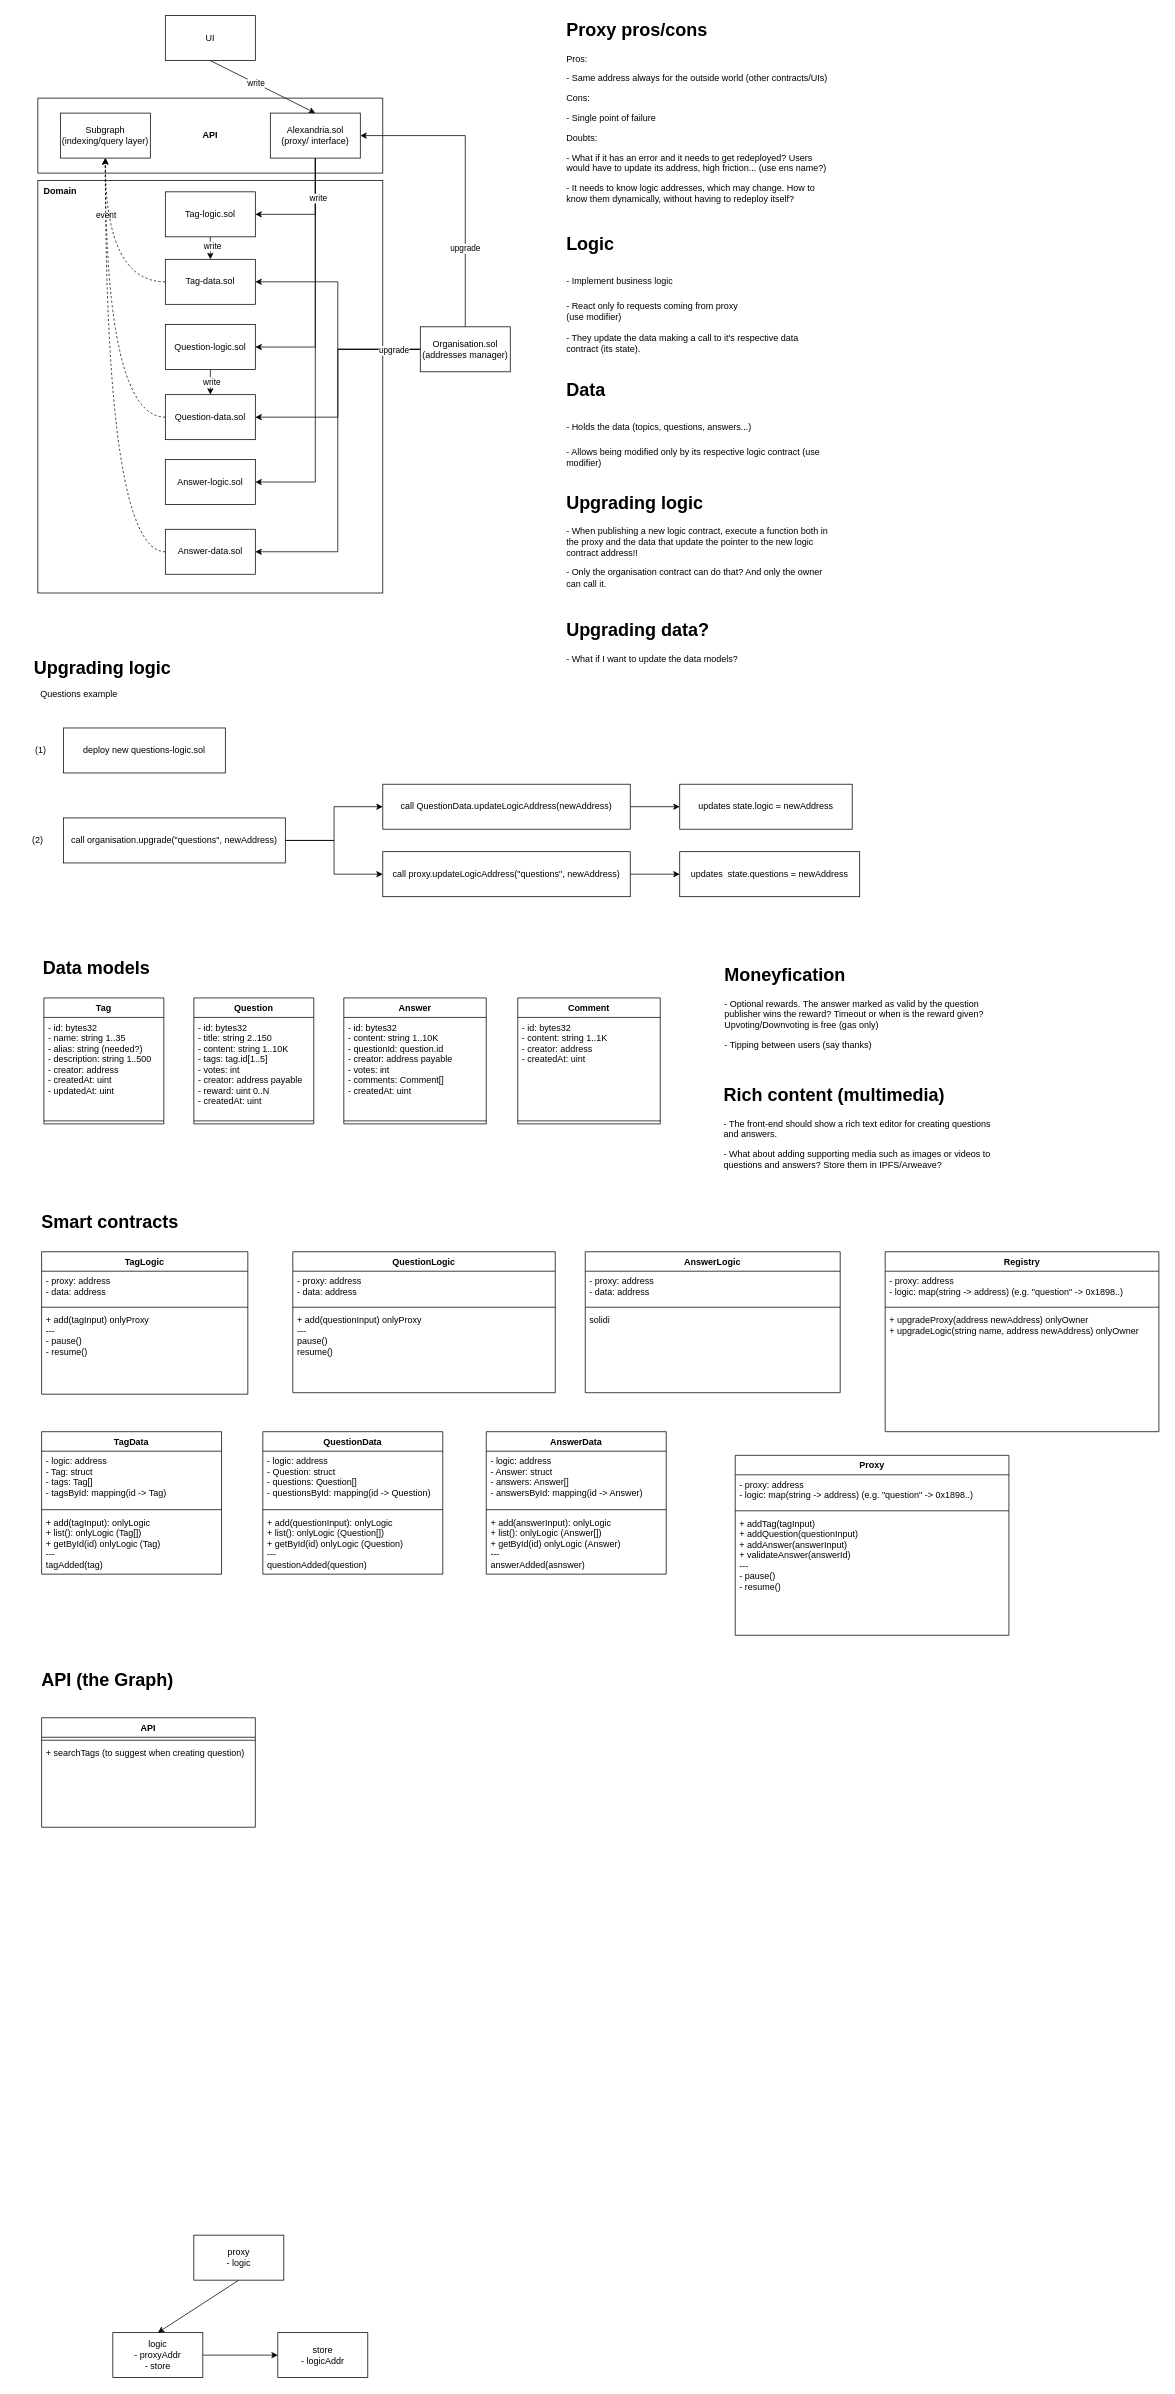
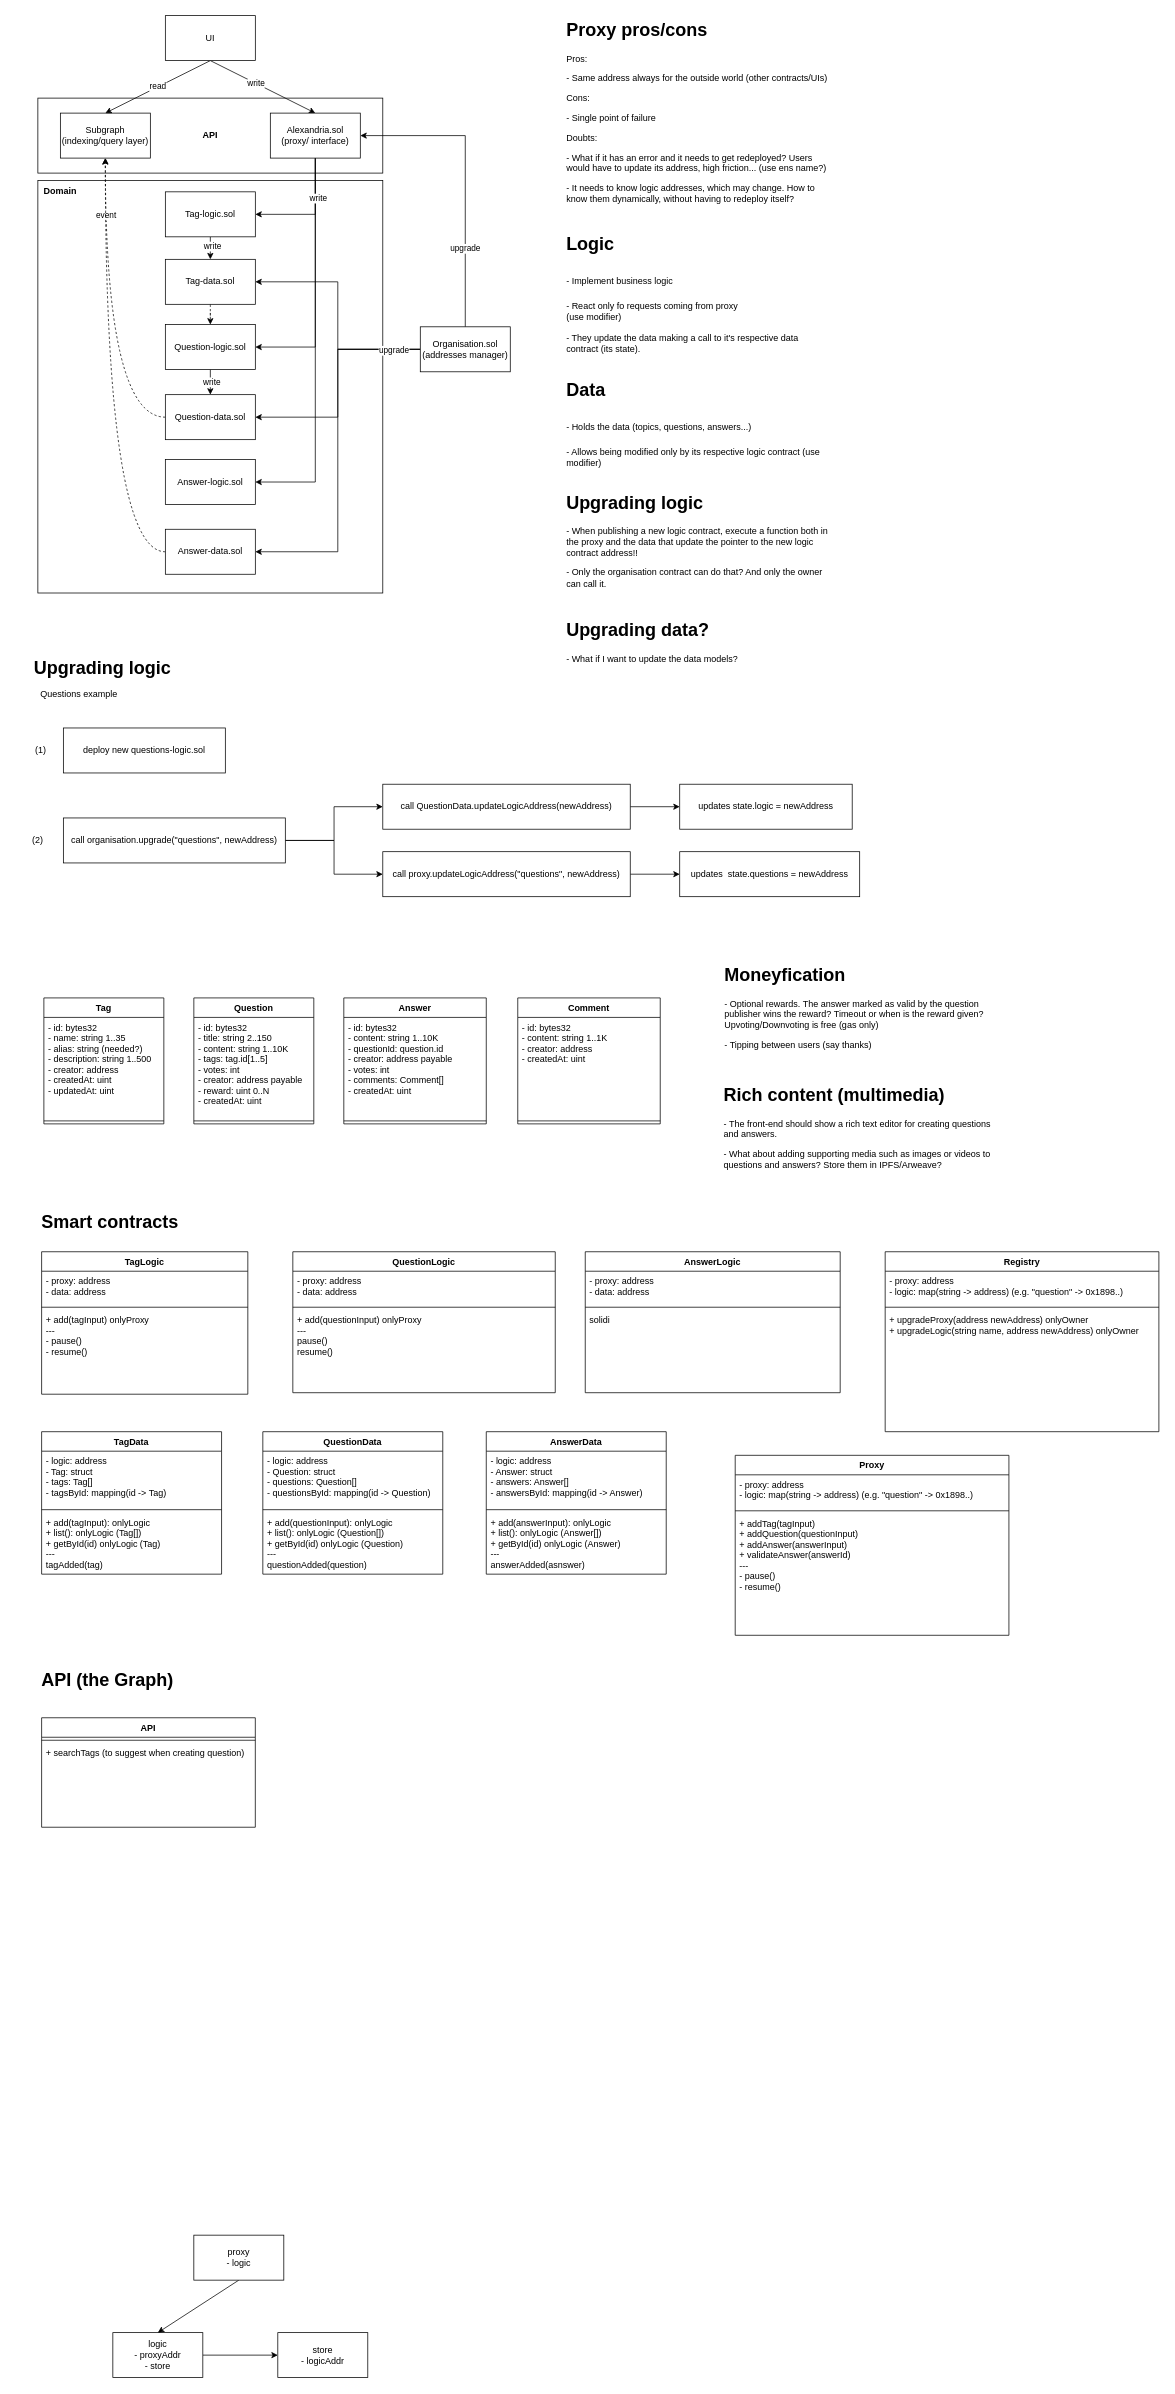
edge "UI" -> "Subgraph (indexing/query layer)": added, label "read"
edge "Tag-data.sol" -> "Subgraph (indexing/query layer)": now "Tag-data.sol" -> "Question-logic.sol"
node "Data models": removed
